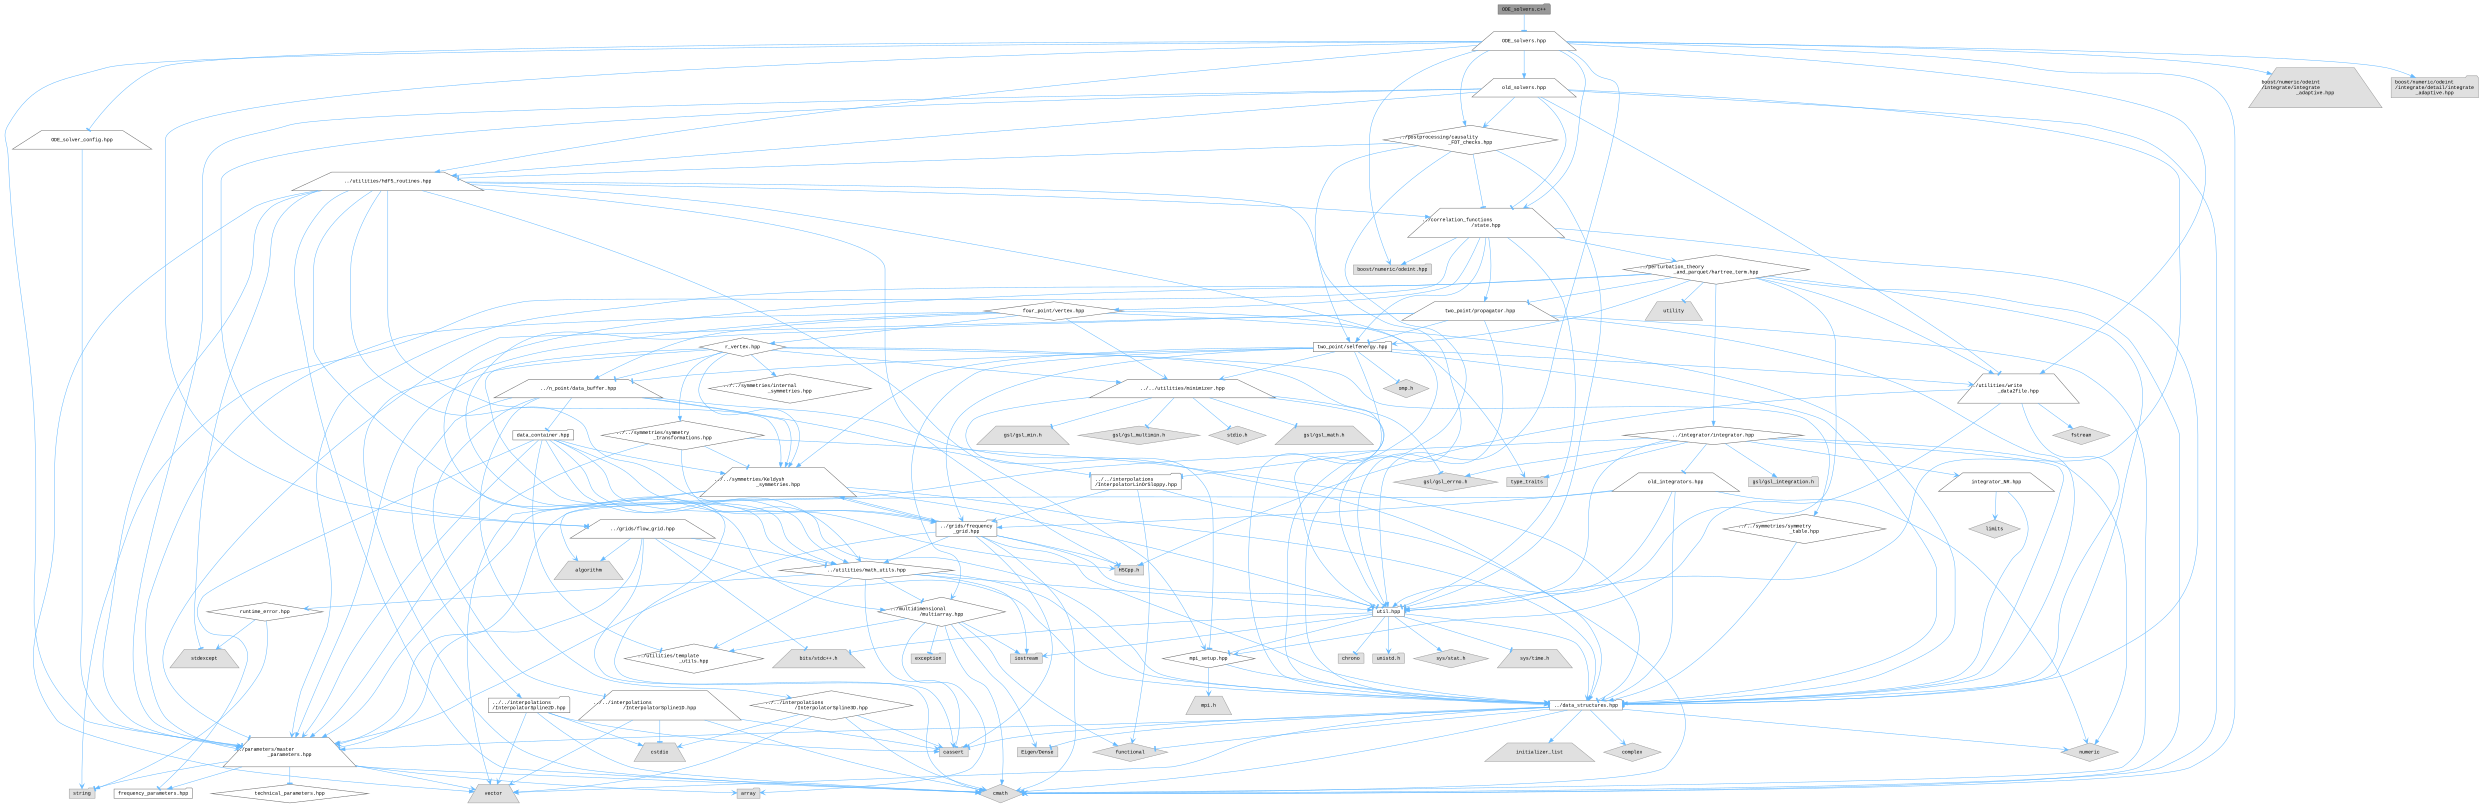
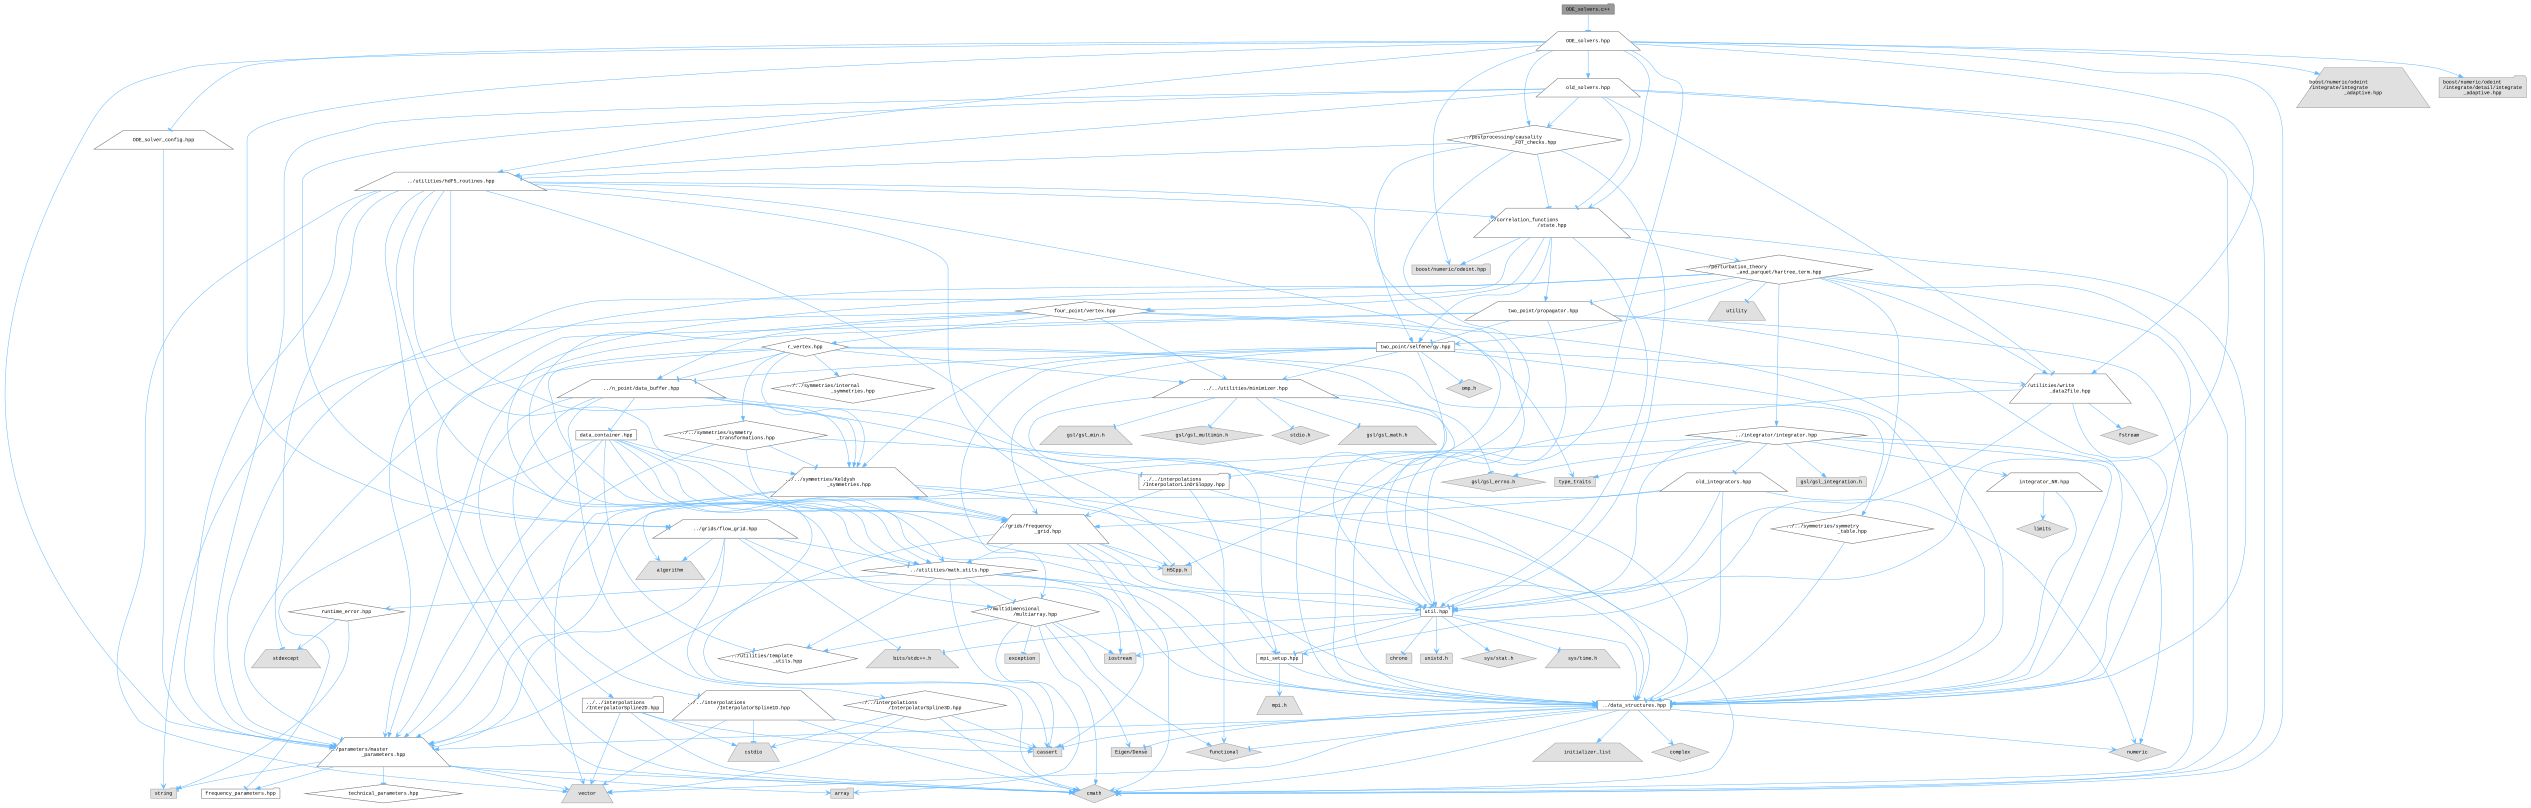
node "../grids/frequency _grid.hpp": shape folder -> trapezium
node "mpi_setup.hpp": shape diamond -> folder
